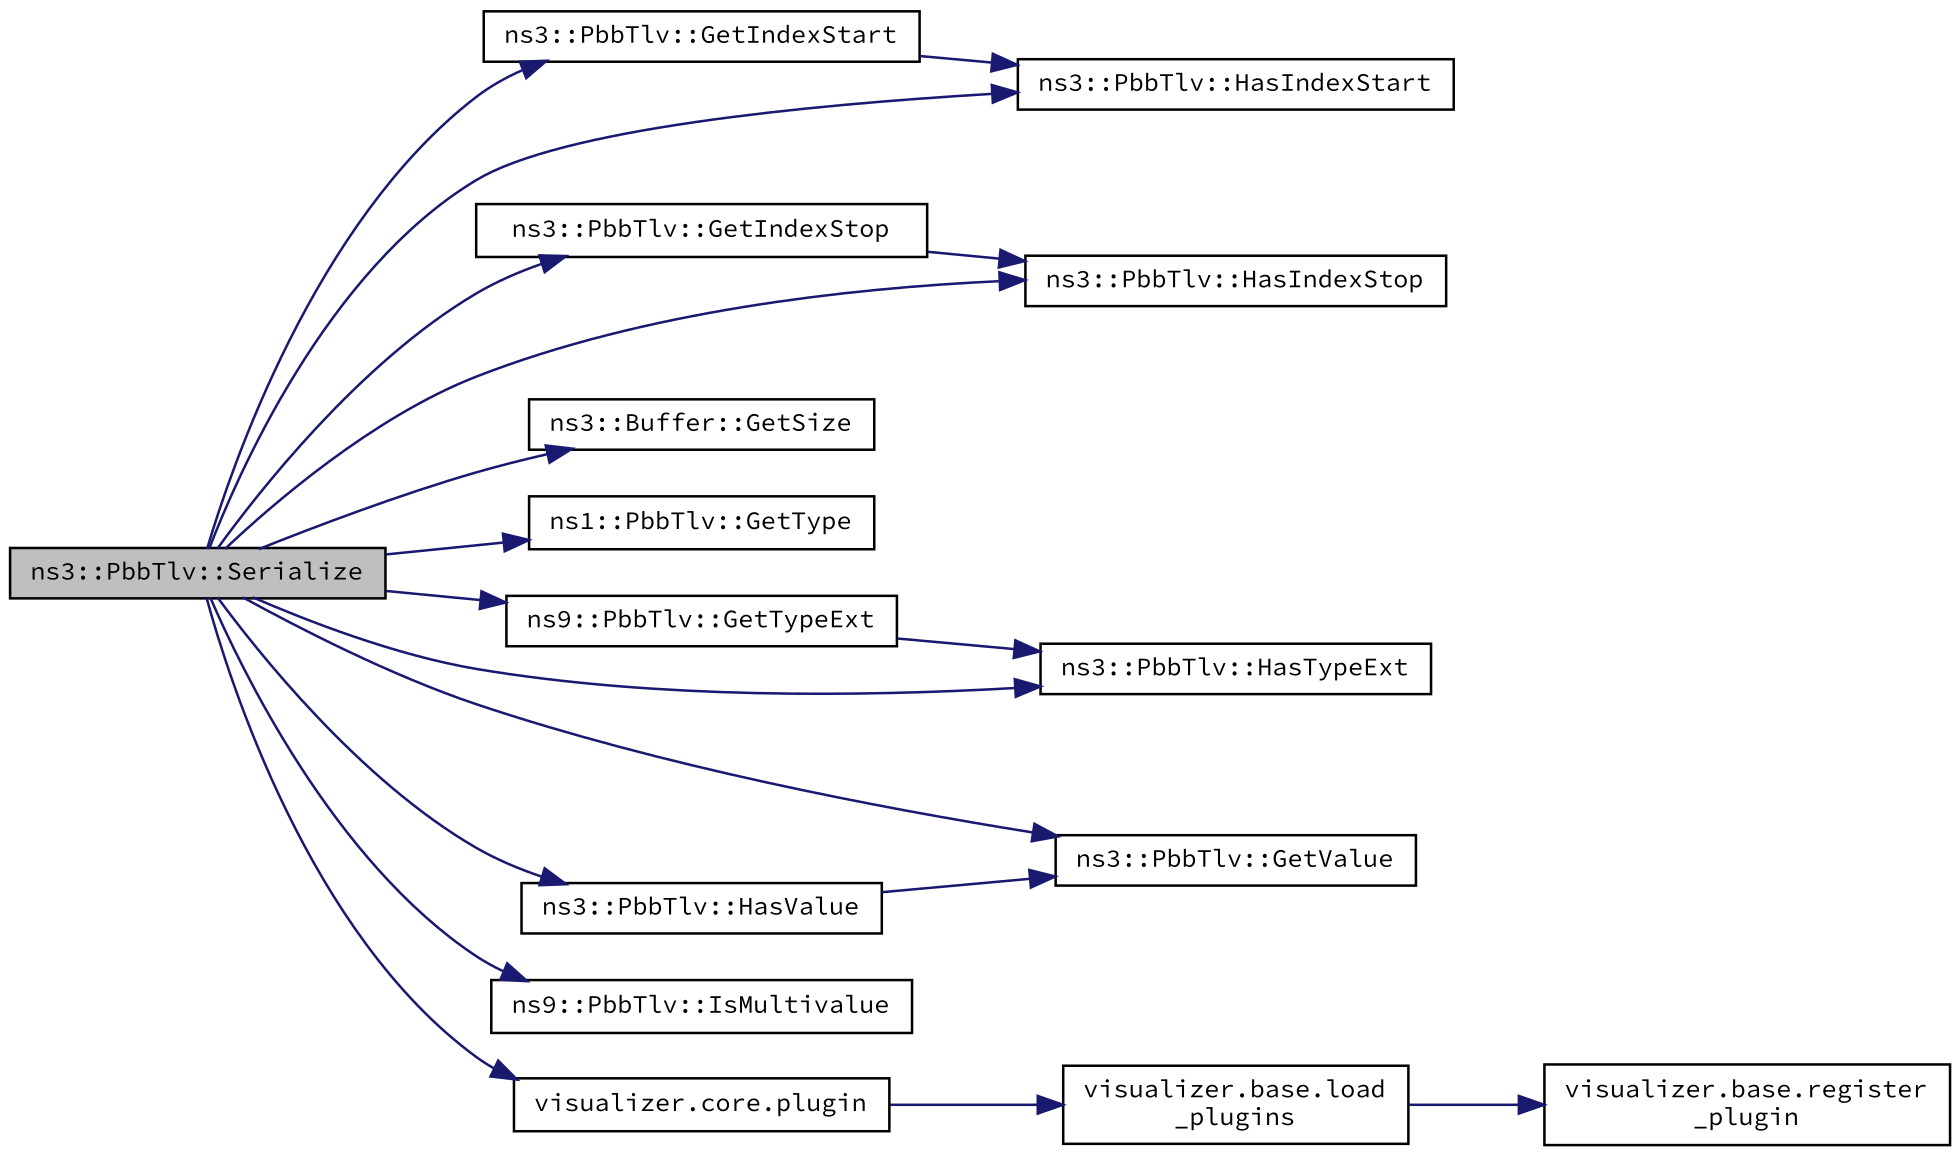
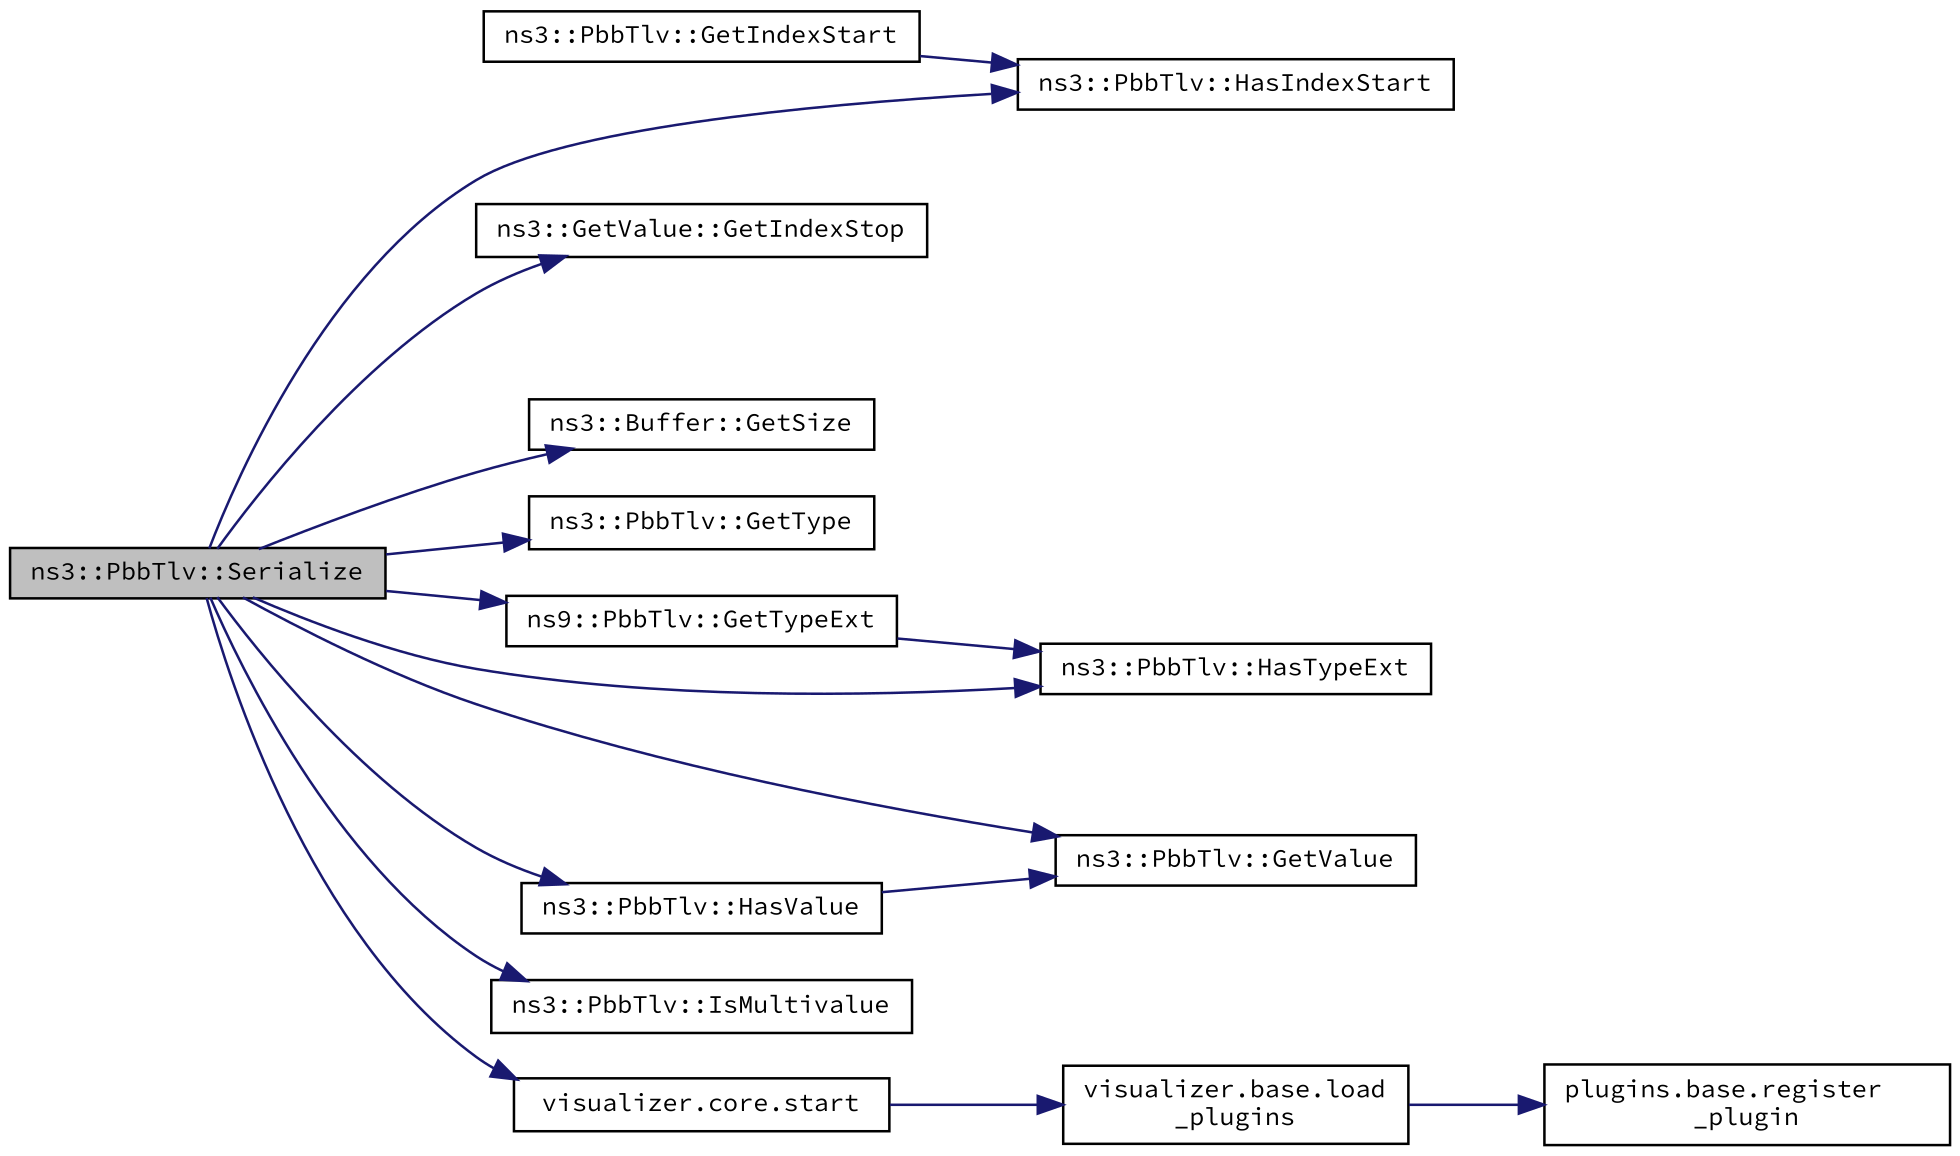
node "ns3::PbbTlv::GetIndexStop": label "ns3::PbbTlv::GetIndexStop" -> "ns3::GetValue::GetIndexStop"
edge "ns3::PbbTlv::Serialize" -> "ns3::PbbTlv::GetIndexStart": removed
node "ns3::PbbTlv::HasIndexStop": removed
node "ns1::PbbTlv::GetType": label "ns1::PbbTlv::GetType" -> "ns3::PbbTlv::GetType"
node "ns9::PbbTlv::IsMultivalue": label "ns9::PbbTlv::IsMultivalue" -> "ns3::PbbTlv::IsMultivalue"
node "visualizer.core.plugin": label "visualizer.core.plugin" -> "visualizer.core.start"
node "visualizer.base.register _plugin": label "visualizer.base.register _plugin" -> "plugins.base.register _plugin"
